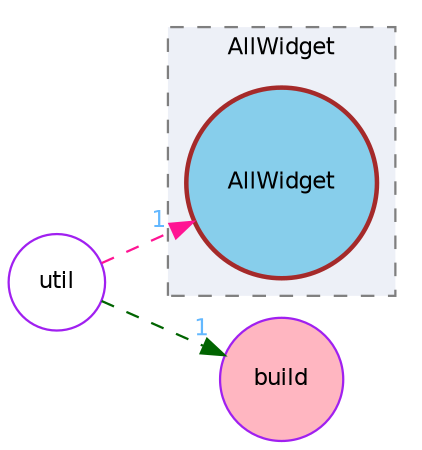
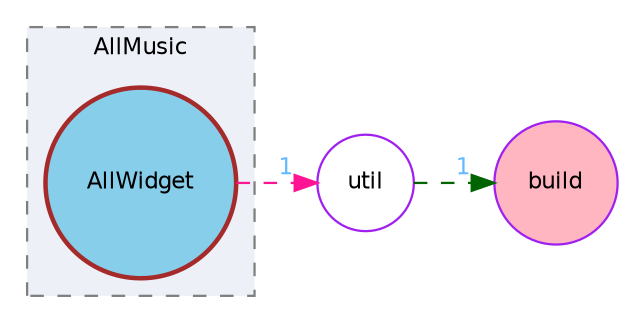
cluster "AllWidget": label "AllWidget" -> "AllMusic"
edge "util" -> "AllWidget": reversed
